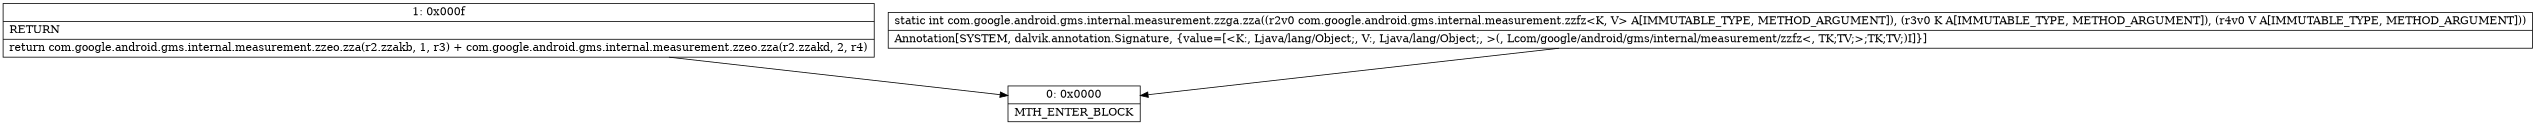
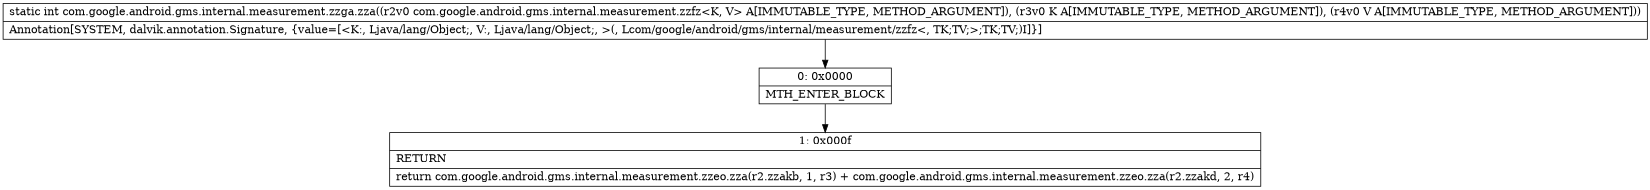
edge "1: 0x000f" -> "0: 0x0000": reversed
